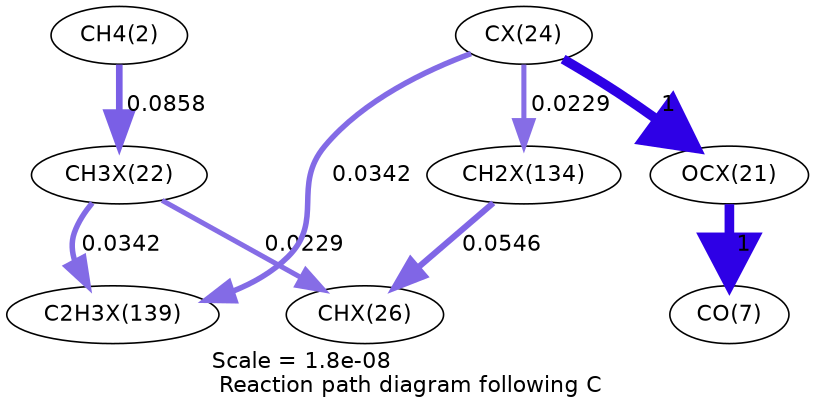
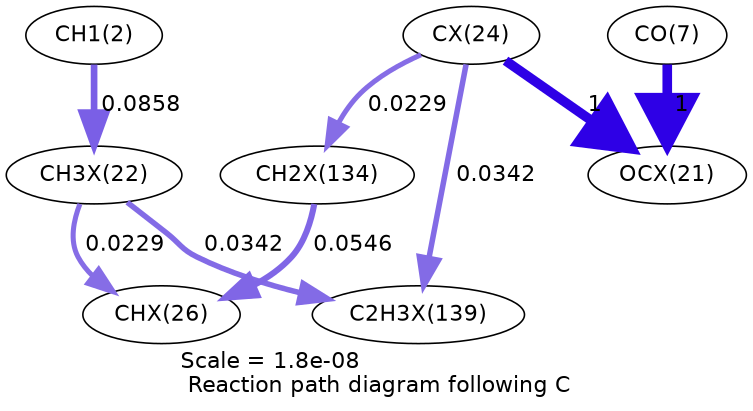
node "CH4(2)": label "CH4(2)" -> "CH1(2)"
edge "OCX(21)" -> "CO(7)": reversed
